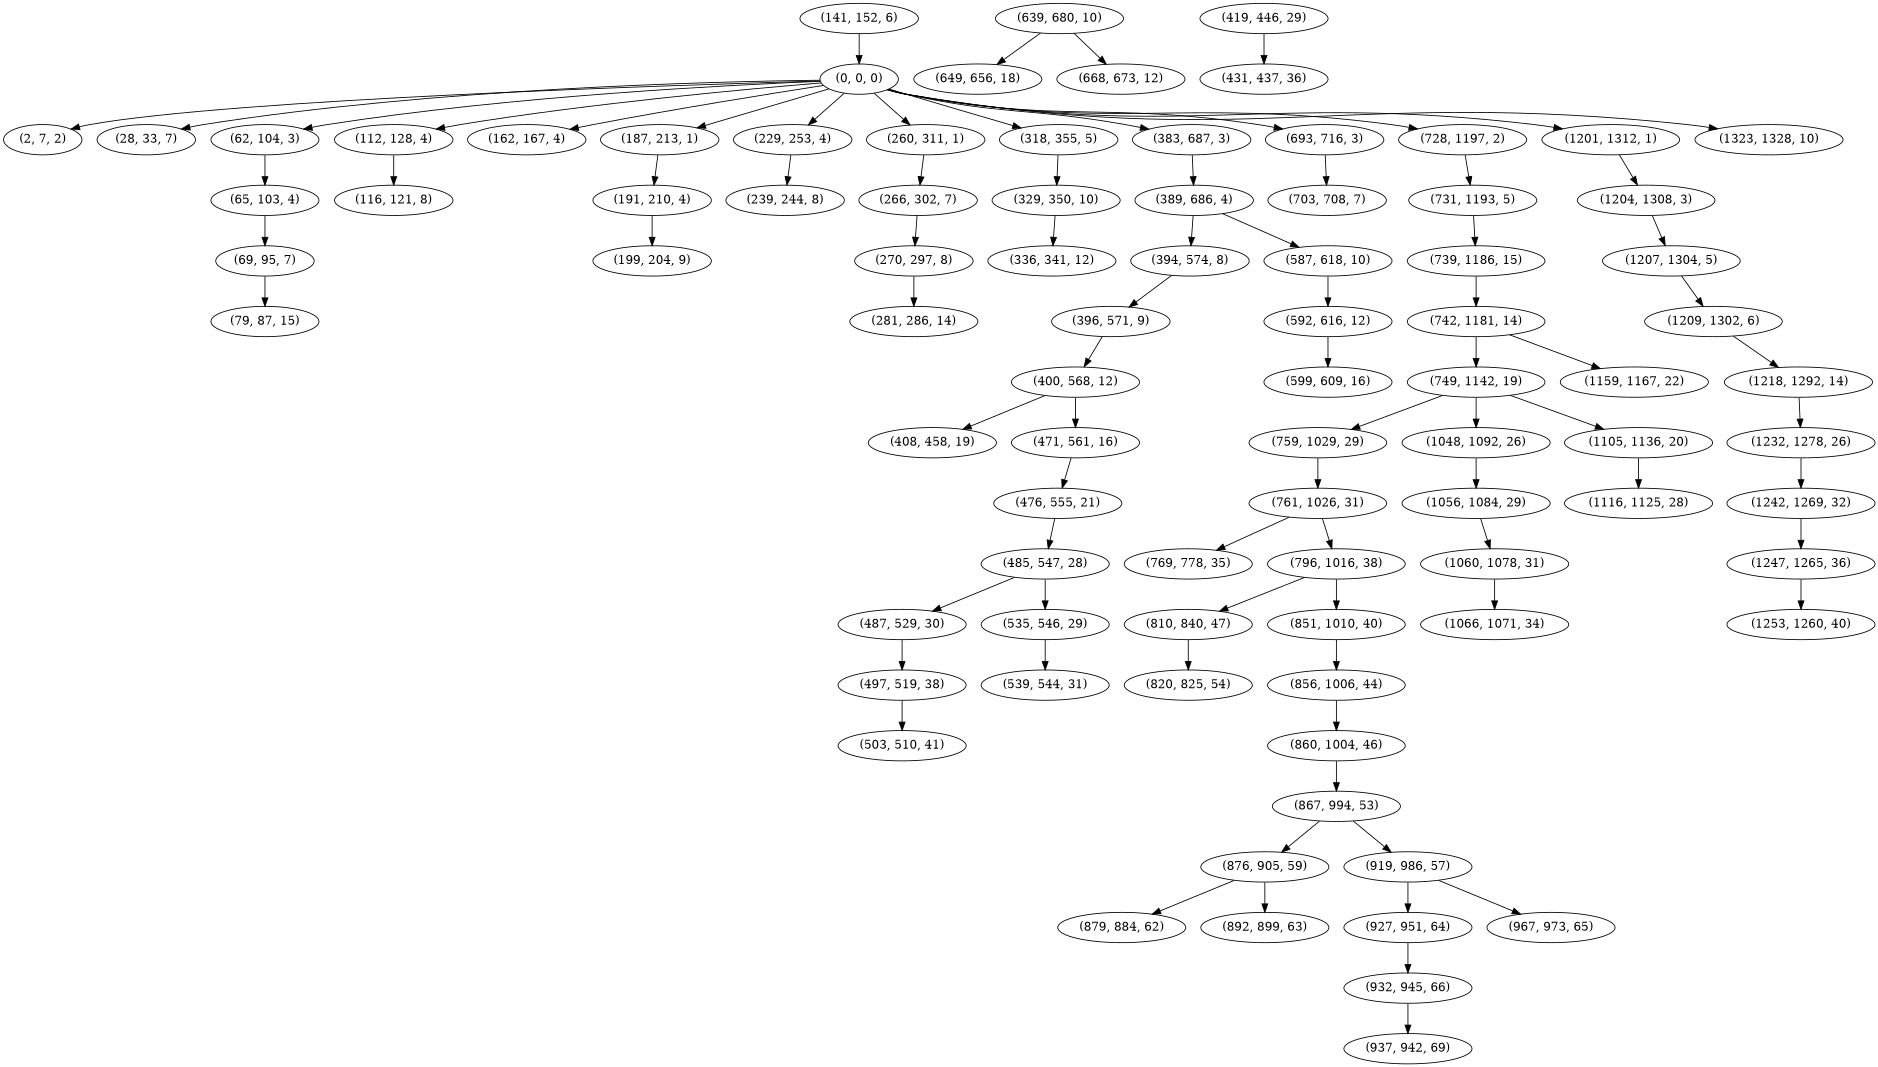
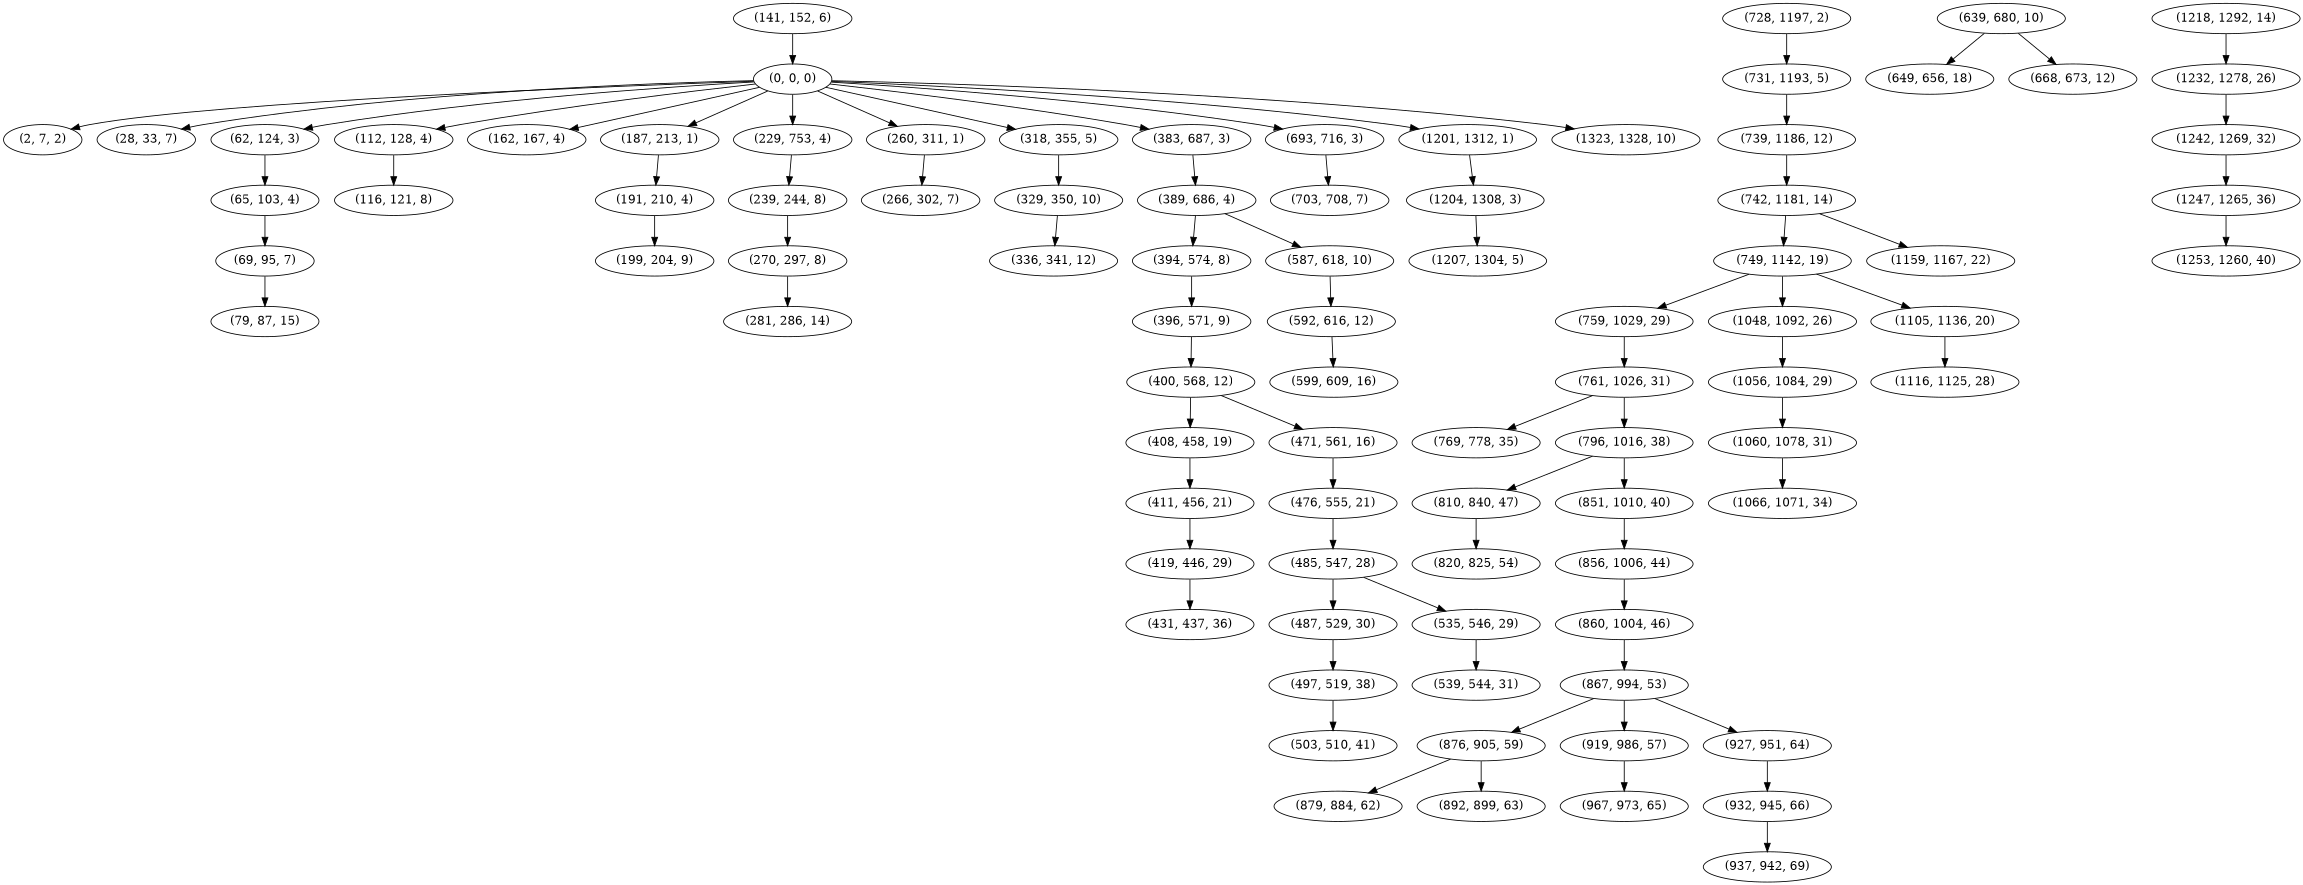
edge "(0, 0, 0)" -> "(728, 1197, 2)": removed
node "(62, 104, 3)": label "(62, 104, 3)" -> "(62, 124, 3)"
node "(229, 253, 4)": label "(229, 253, 4)" -> "(229, 753, 4)"
edge "(266, 302, 7)" -> "(270, 297, 8)": now "(239, 244, 8)" -> "(270, 297, 8)"
node "(739, 1186, 15)": label "(739, 1186, 15)" -> "(739, 1186, 12)"
node "(1209, 1302, 6)": removed
node "(411, 456, 21)": added
edge "(919, 986, 57)" -> "(927, 951, 64)": now "(867, 994, 53)" -> "(927, 951, 64)"
